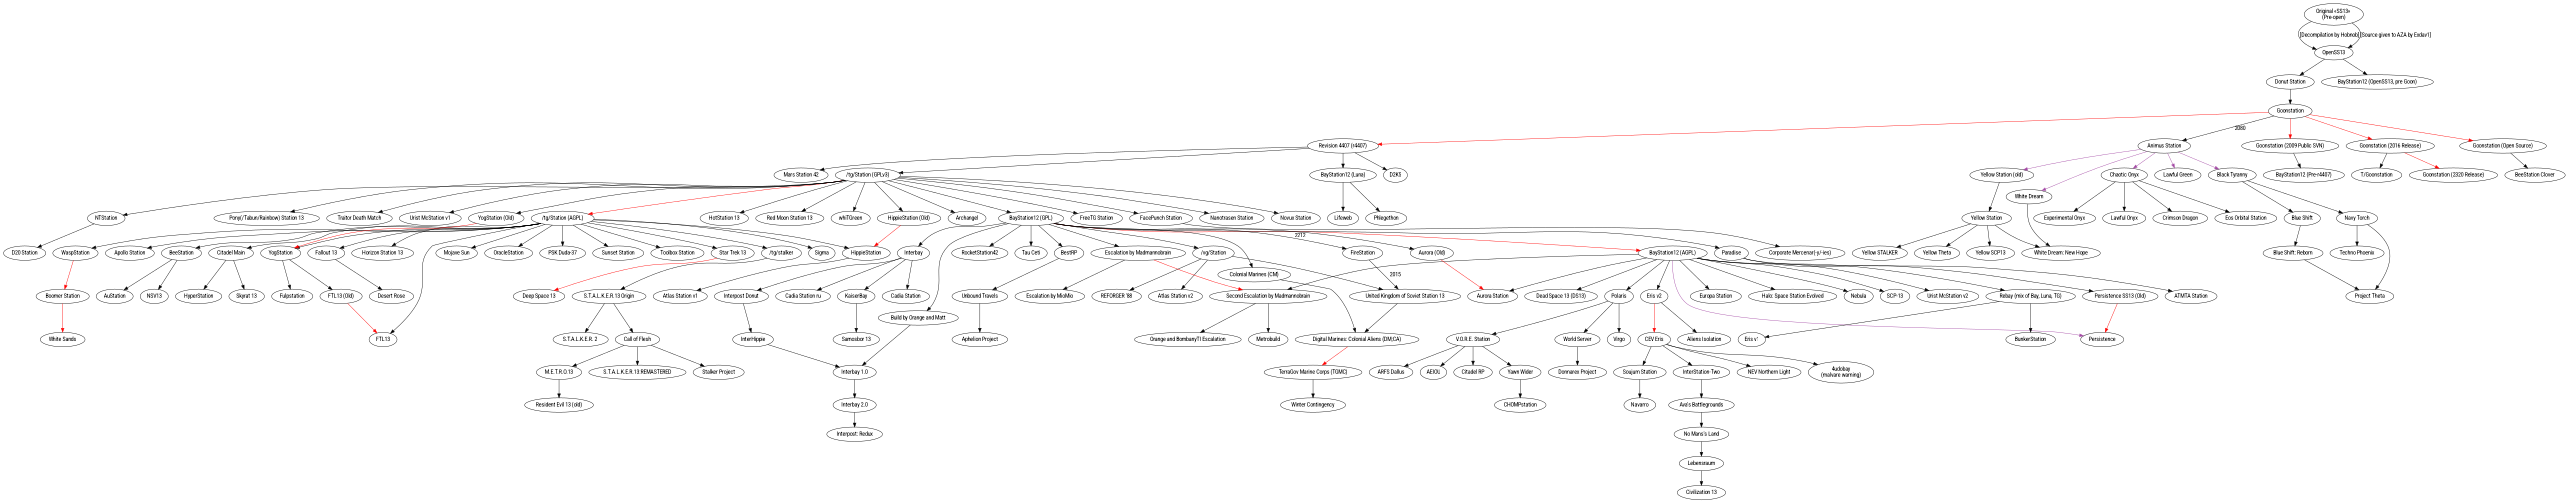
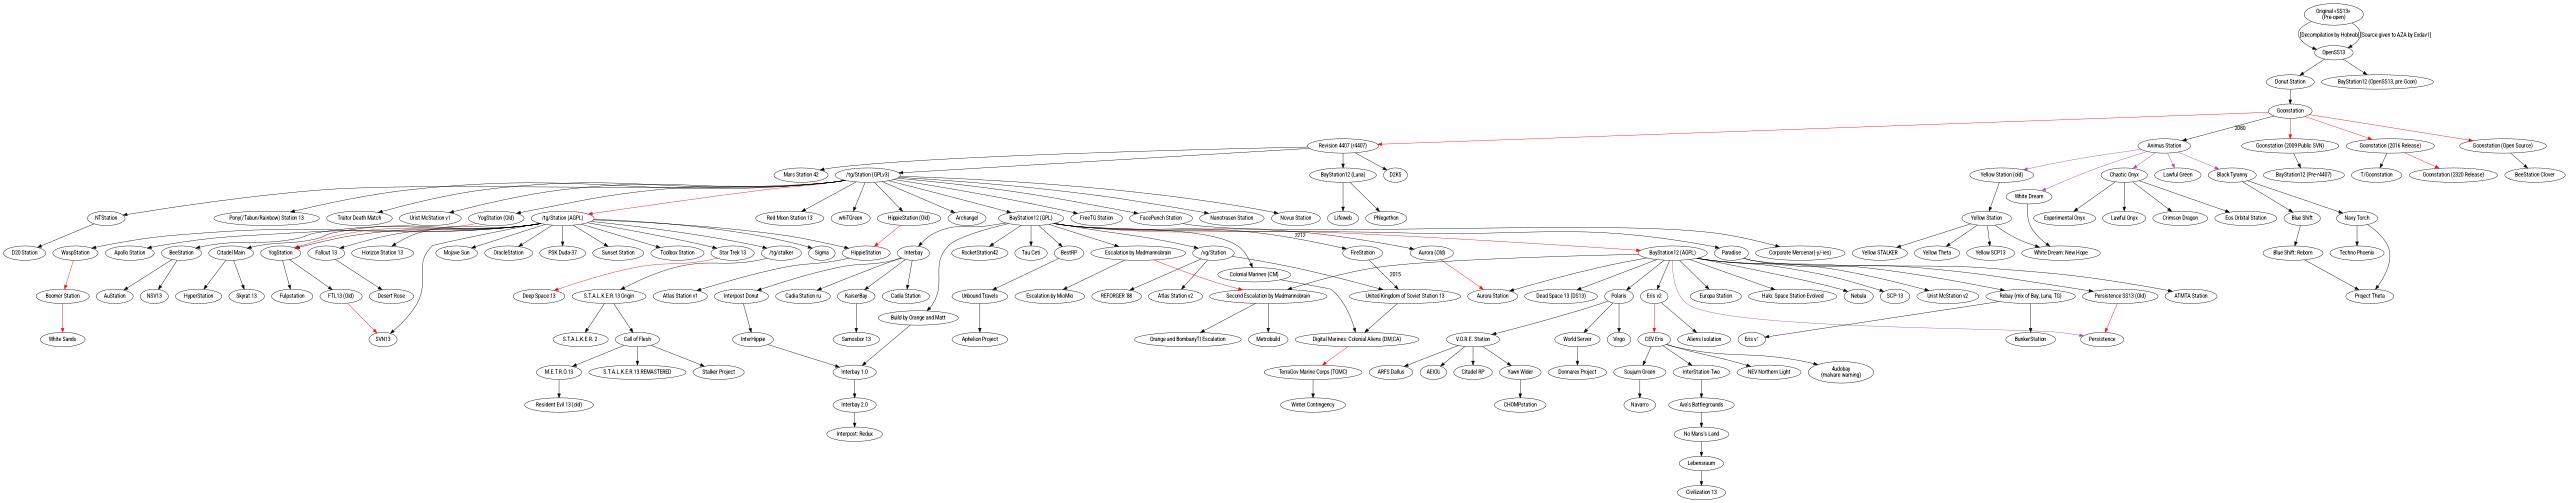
node "HotStation 13": removed
node "FTL13": label "FTL13" -> "SVN13"
node "Soujurn Station": label "Soujurn Station" -> "Soujurn Green"
